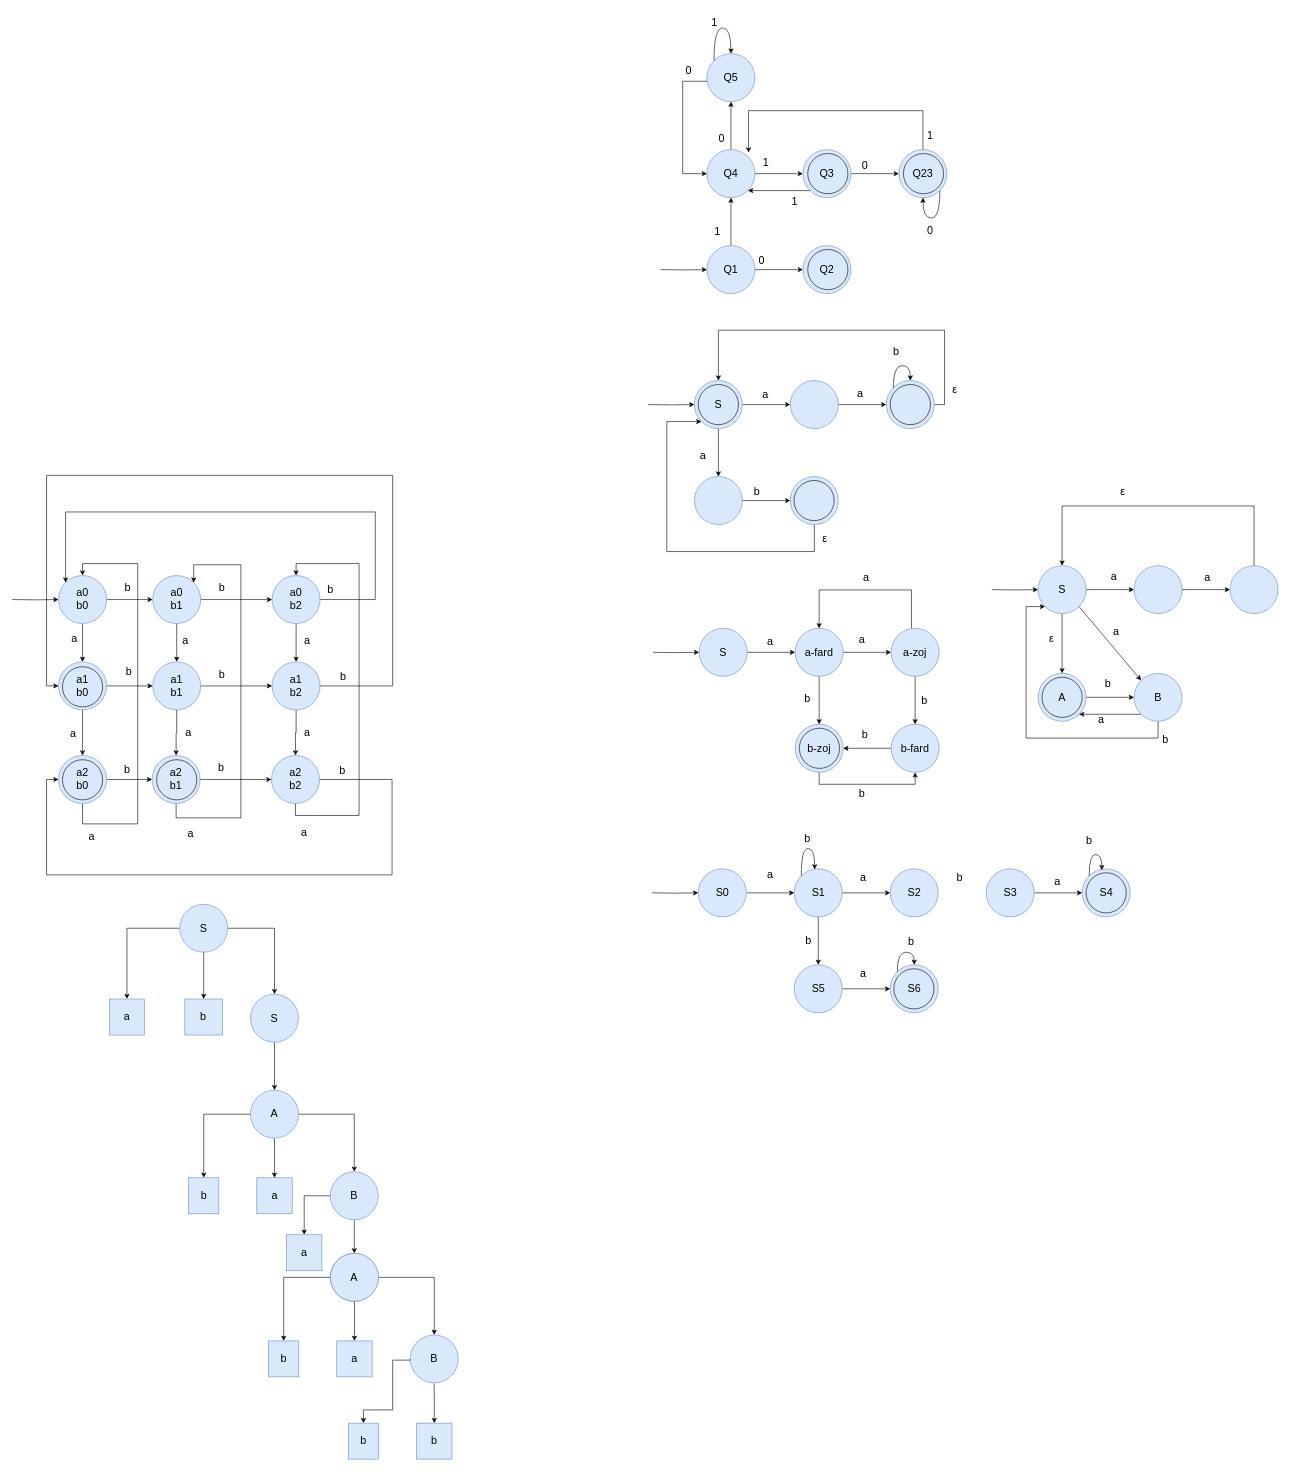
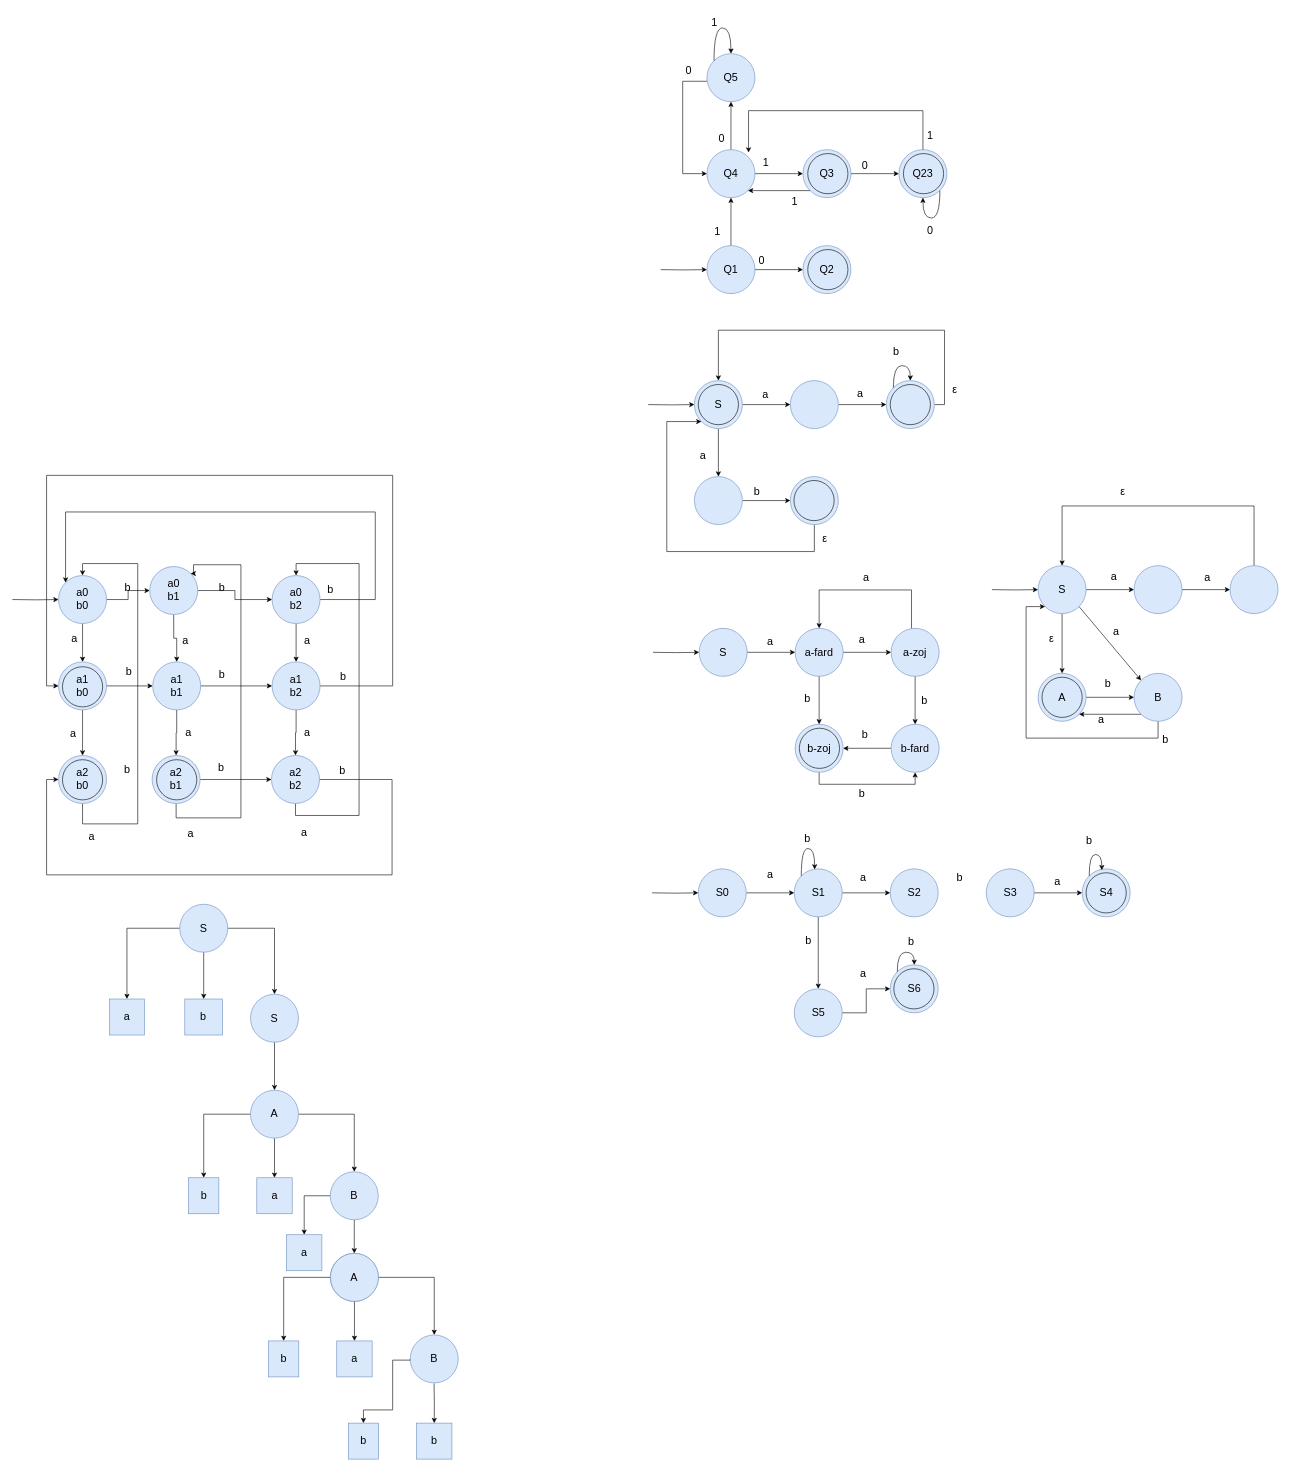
node "a0 b1": moved (177, 600) -> (174, 591)
edge "a2 b0" -> "a2 b1": removed
node "S5": moved (818, 989) -> (818, 1013)
